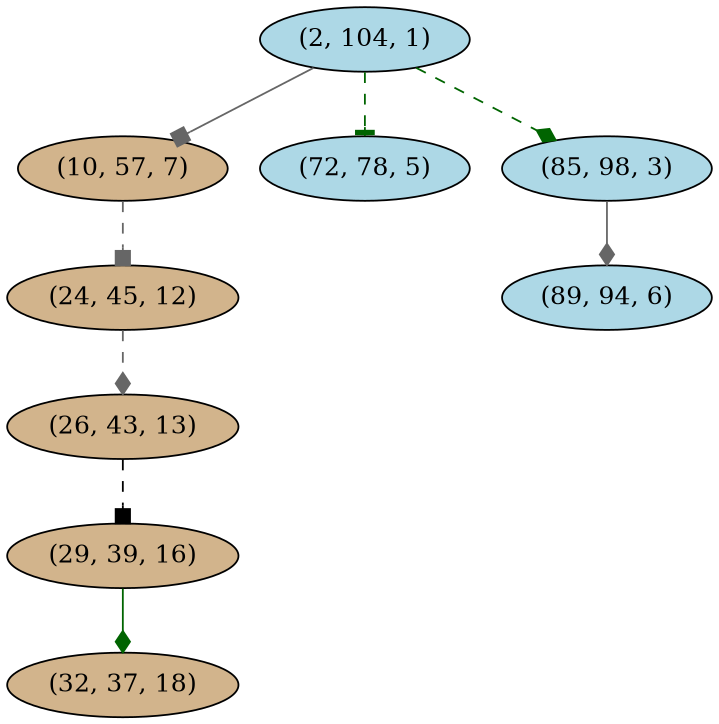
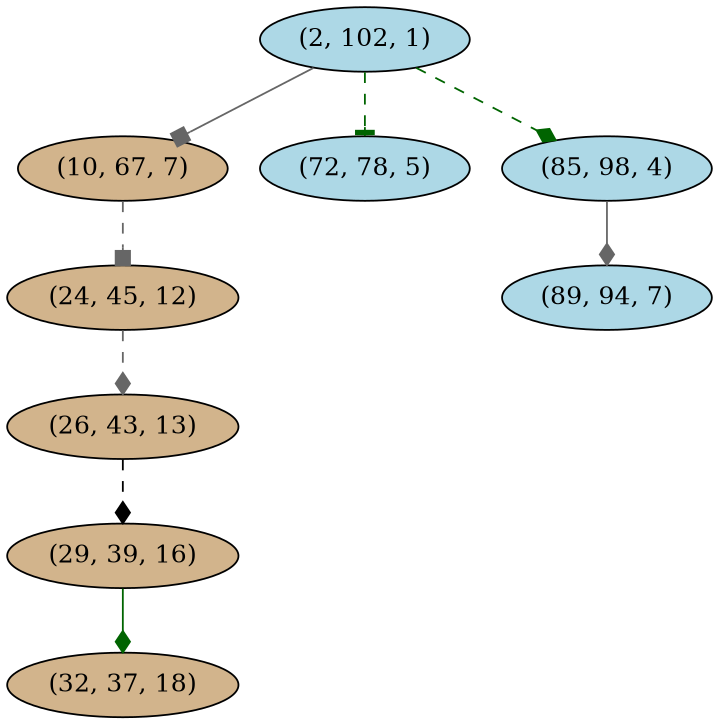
node "(2, 104, 1)": label "(2, 104, 1)" -> "(2, 102, 1)"
node "(10, 57, 7)": label "(10, 57, 7)" -> "(10, 67, 7)"
node "(85, 98, 3)": label "(85, 98, 3)" -> "(85, 98, 4)"
node "(89, 94, 6)": label "(89, 94, 6)" -> "(89, 94, 7)"
edge "(26, 43, 13)" -> "(29, 39, 16)": arrowhead box -> diamond
